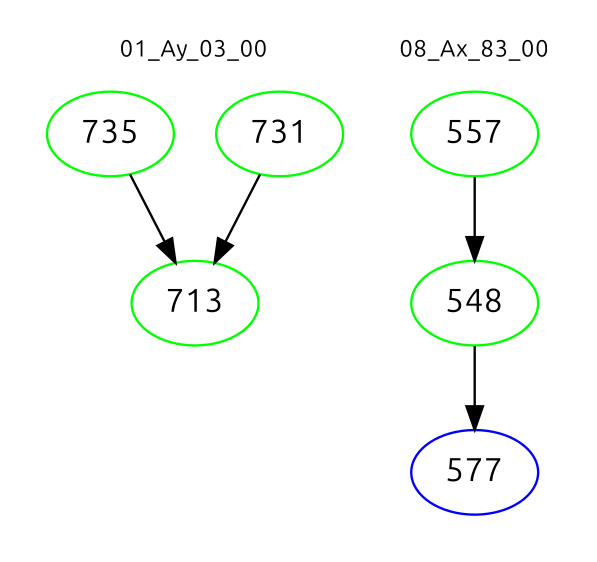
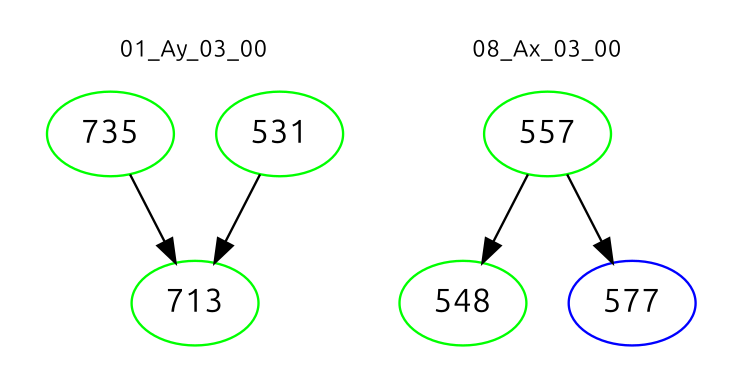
cluster "08_Ax_83_00": label "08_Ax_83_00" -> "08_Ax_03_00"
node "731": label "731" -> "531"
edge "548" -> "577": now "557" -> "577"
